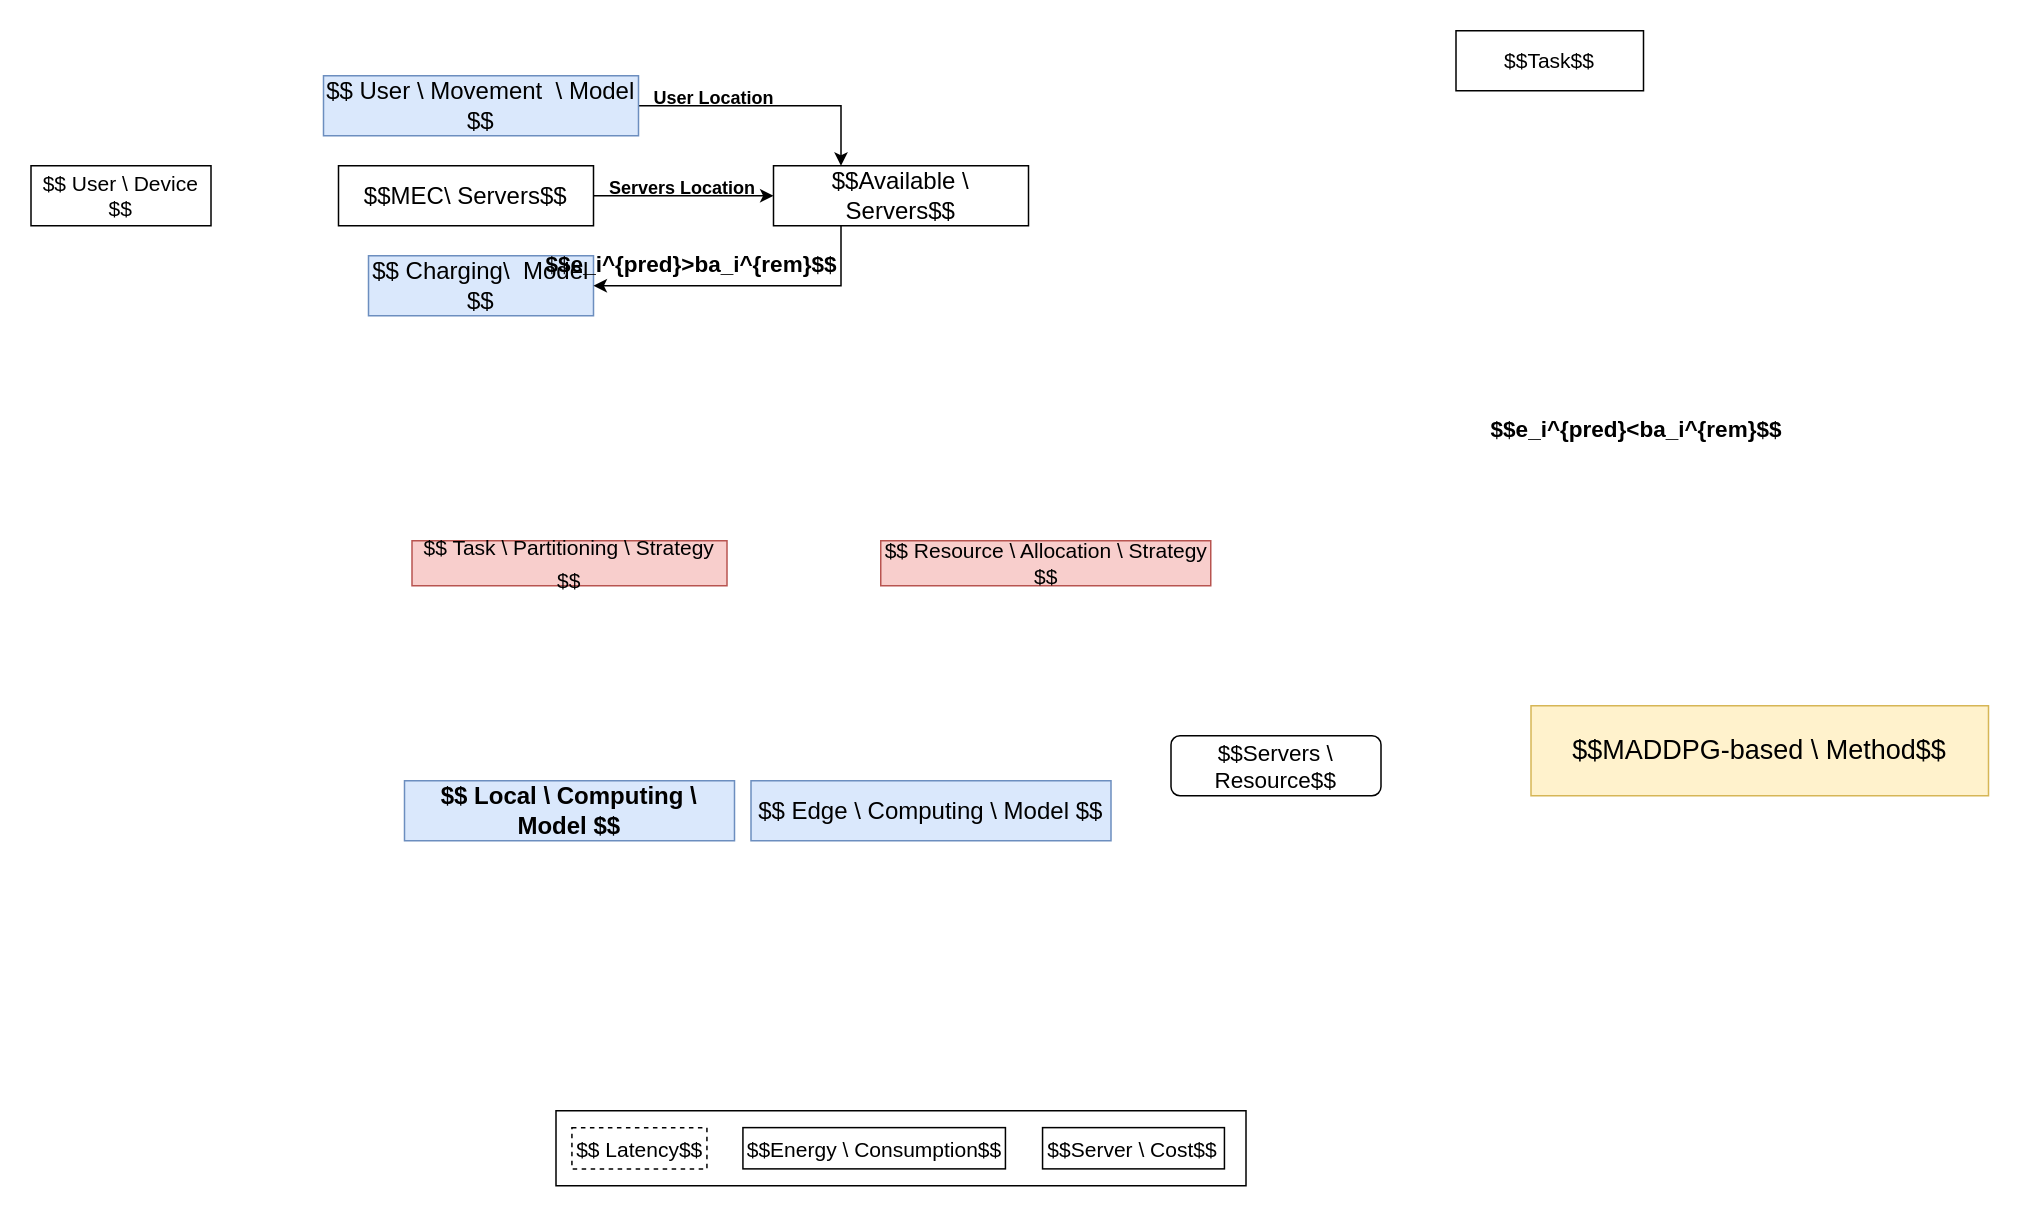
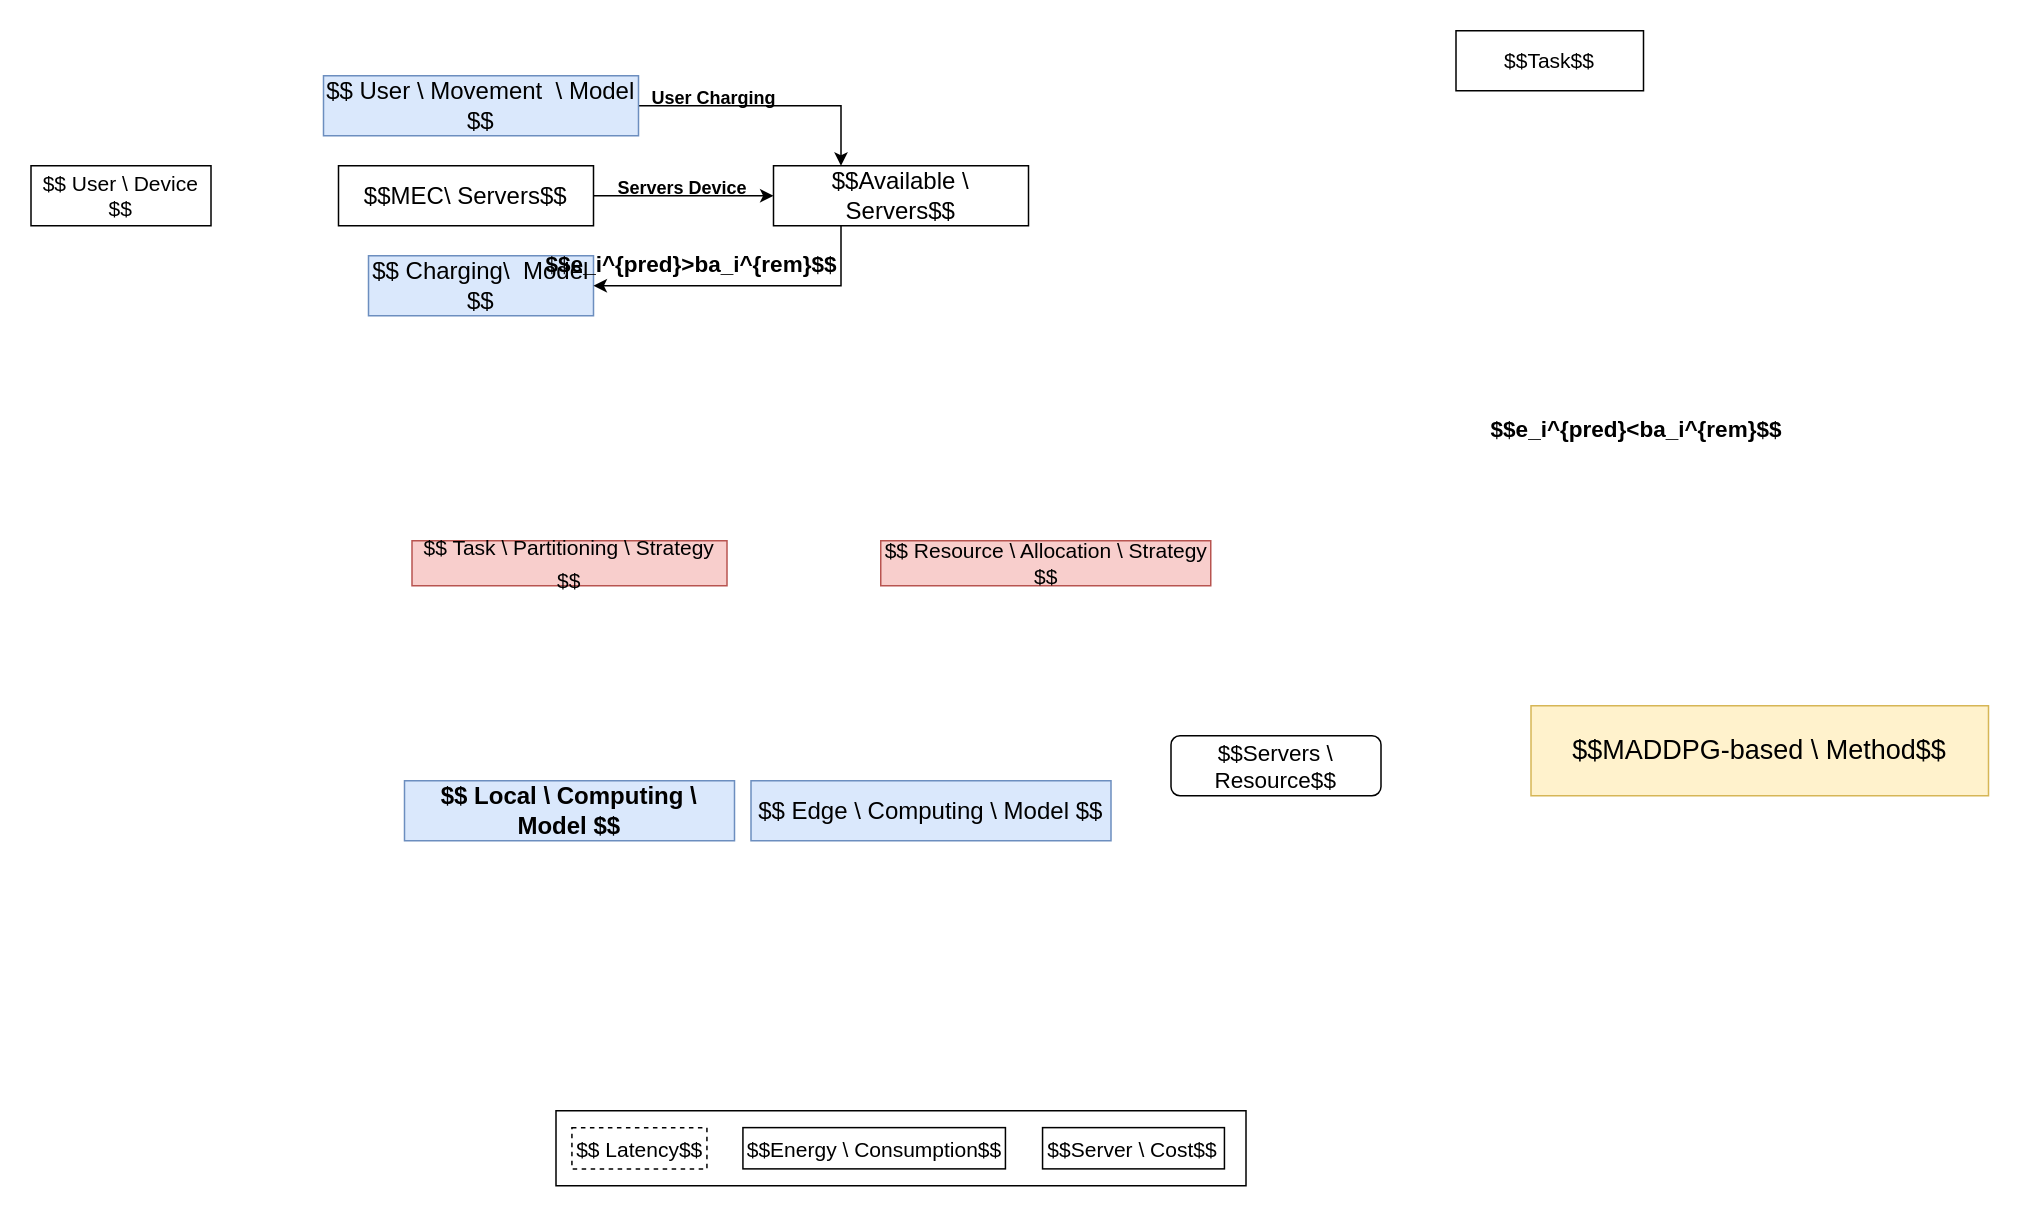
node "User Location": label "User Location" -> "User Charging"
node "Servers Location": label "Servers Location" -> "Servers Device"
